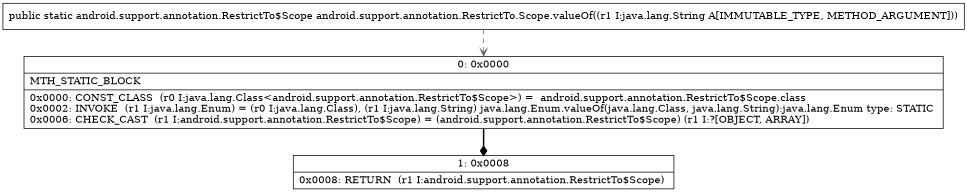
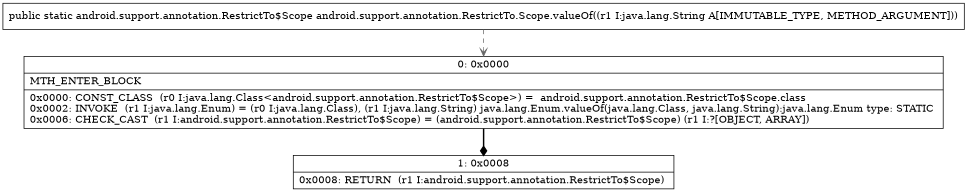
node "0: 0x0000": text "MTH_STATIC_BLOCK" -> "MTH_ENTER_BLOCK"
